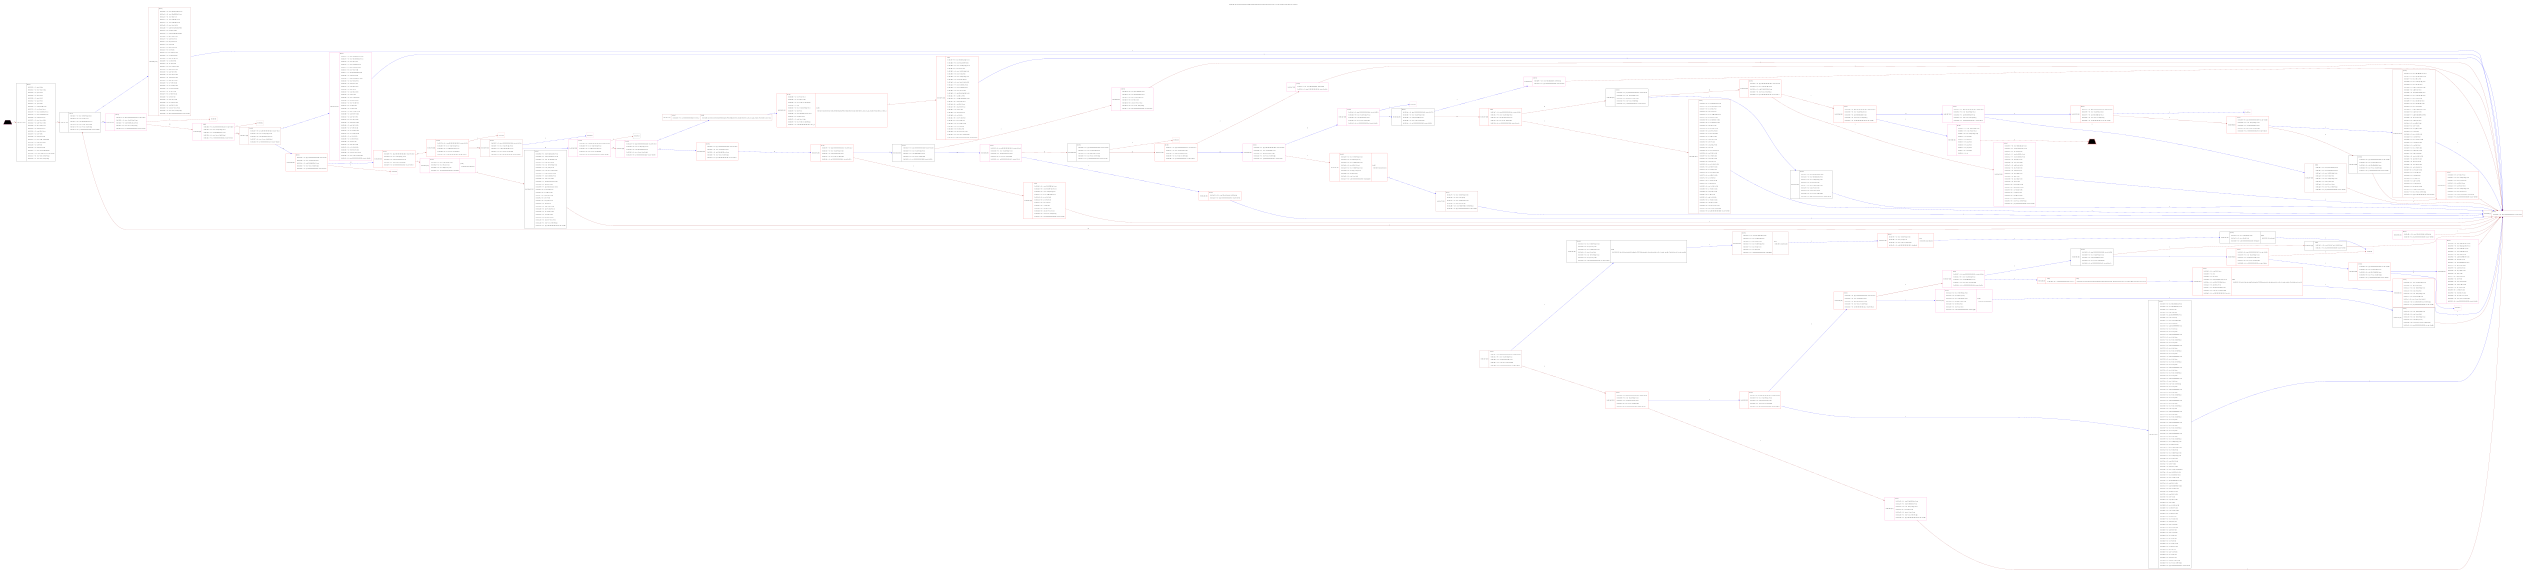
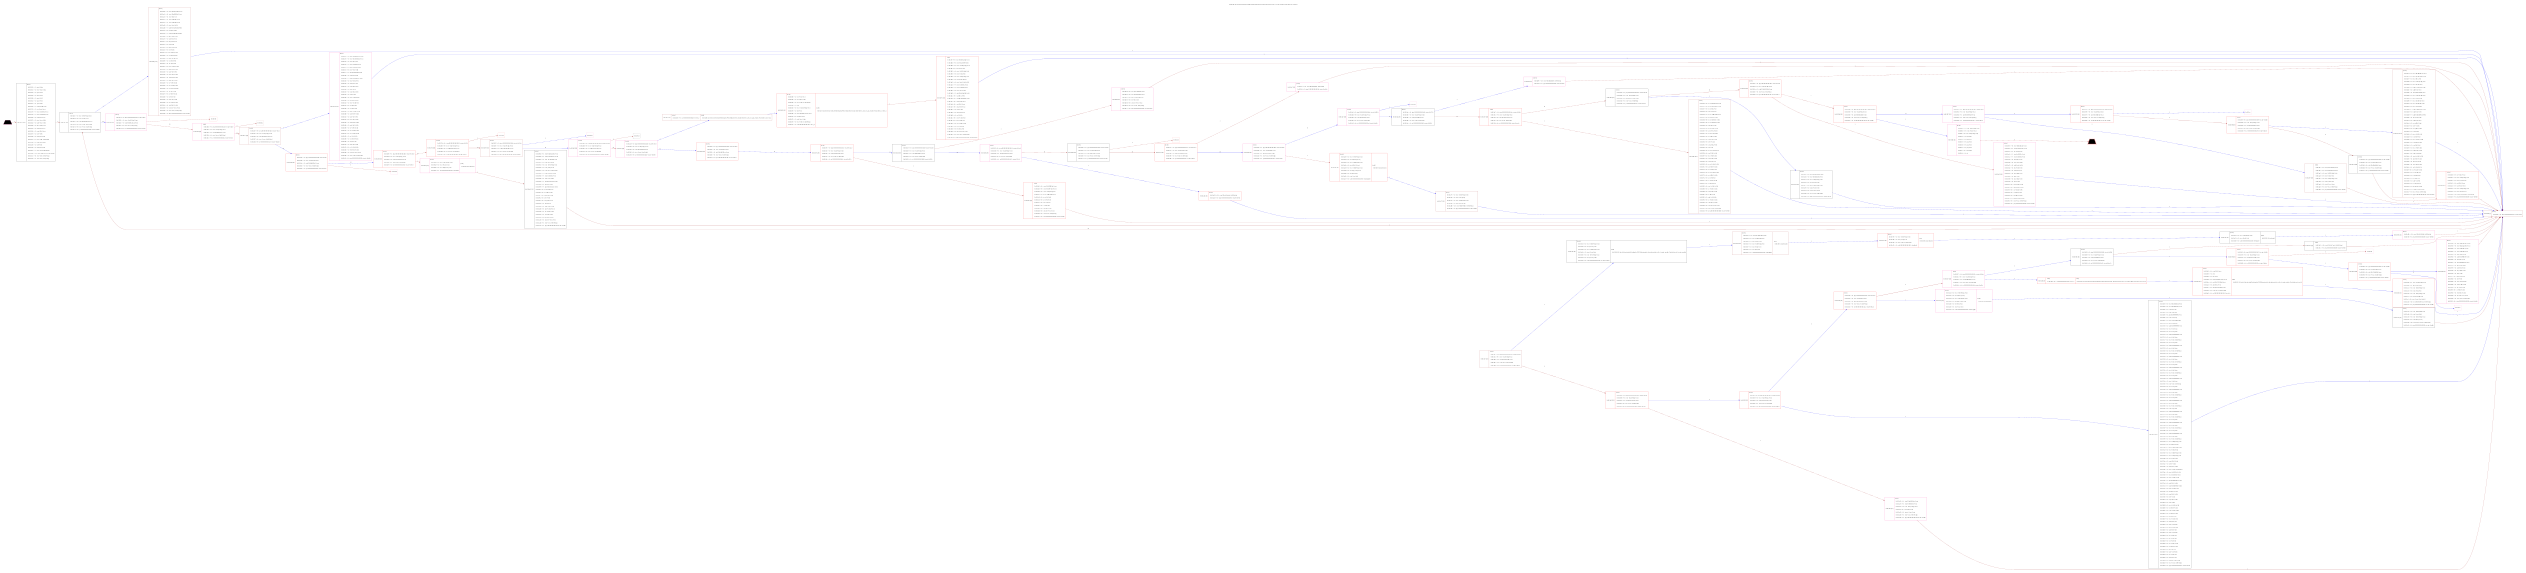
edge "0x401e79 [12]" -> "0x40193a": now "0x401e79 [12]" -> "0x401e85 [15]"
